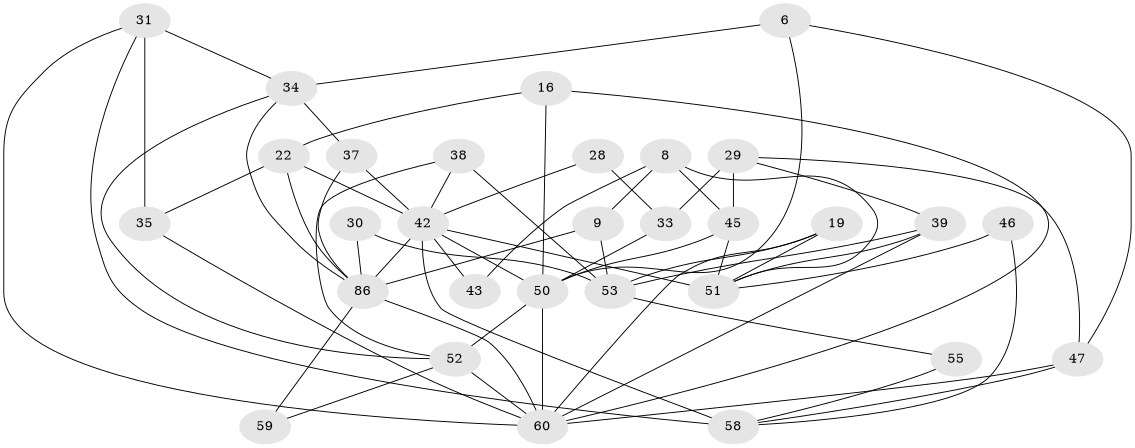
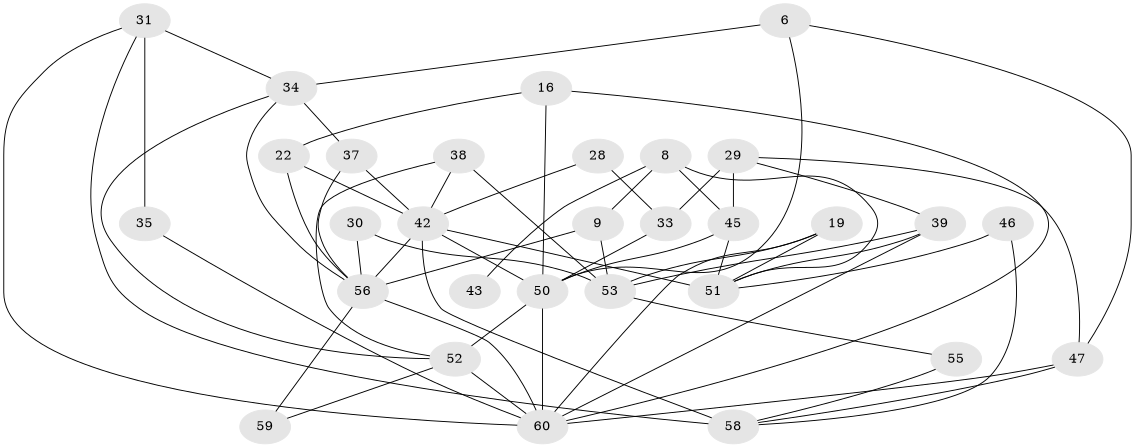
edge "22" -- "35": removed
edge "42" -- "43": removed
node "86": label "86" -> "56"
